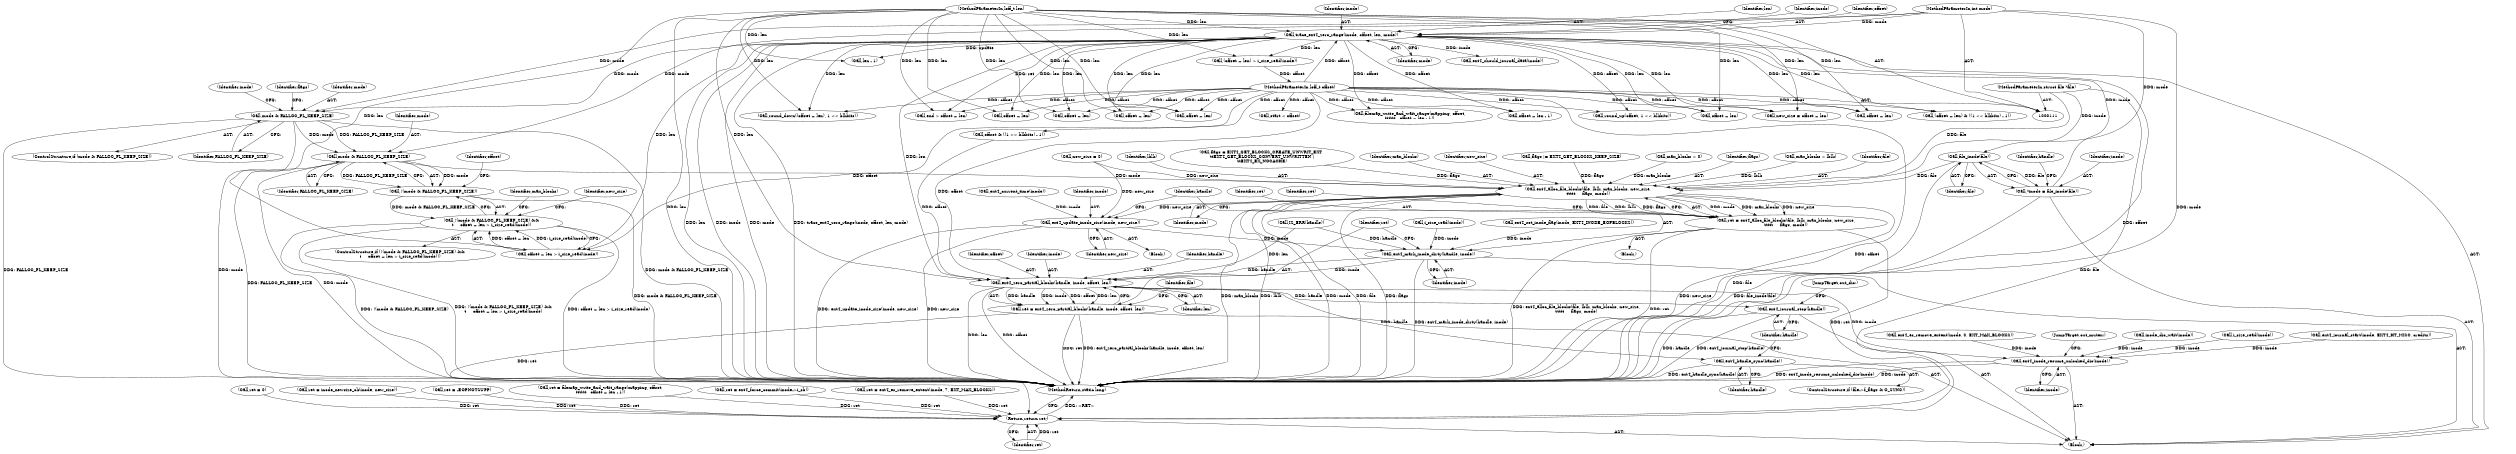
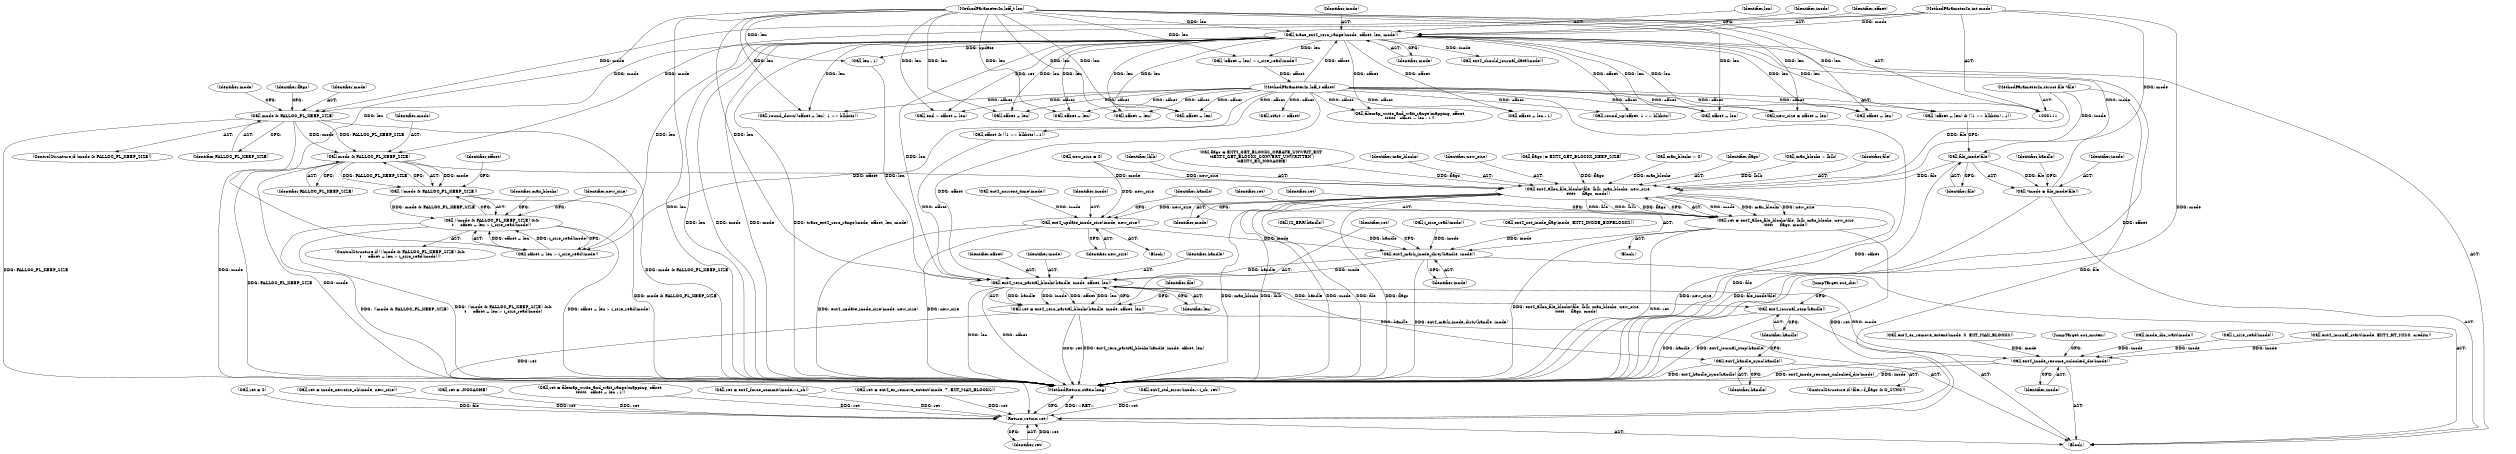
edge "(Call,*inode = file_inode(file))" -> "(Call,file_inode(file))": now "(Call,(offset + len) & ((1 << blkbits) - 1))" -> "(Call,file_inode(file))"
edge "(Call,IS_ERR(handle))" -> "(Call,ext4_zero_partial_blocks(handle, inode, offset, len))": now "(Call,len - 1)" -> "(Call,ext4_zero_partial_blocks(handle, inode, offset, len))"
node "(Call,ret = -EOPNOTSUPP)": label "(Call,ret = -EOPNOTSUPP)" -> "(Call,ret = -NOCACHE)"
node "(Call,ext4_std_error(inode->i_sb, ret))": added
edge "(Call,ret = 0)" -> "(Return,return ret;)": label "DDG: ret" -> "DDG: file"
